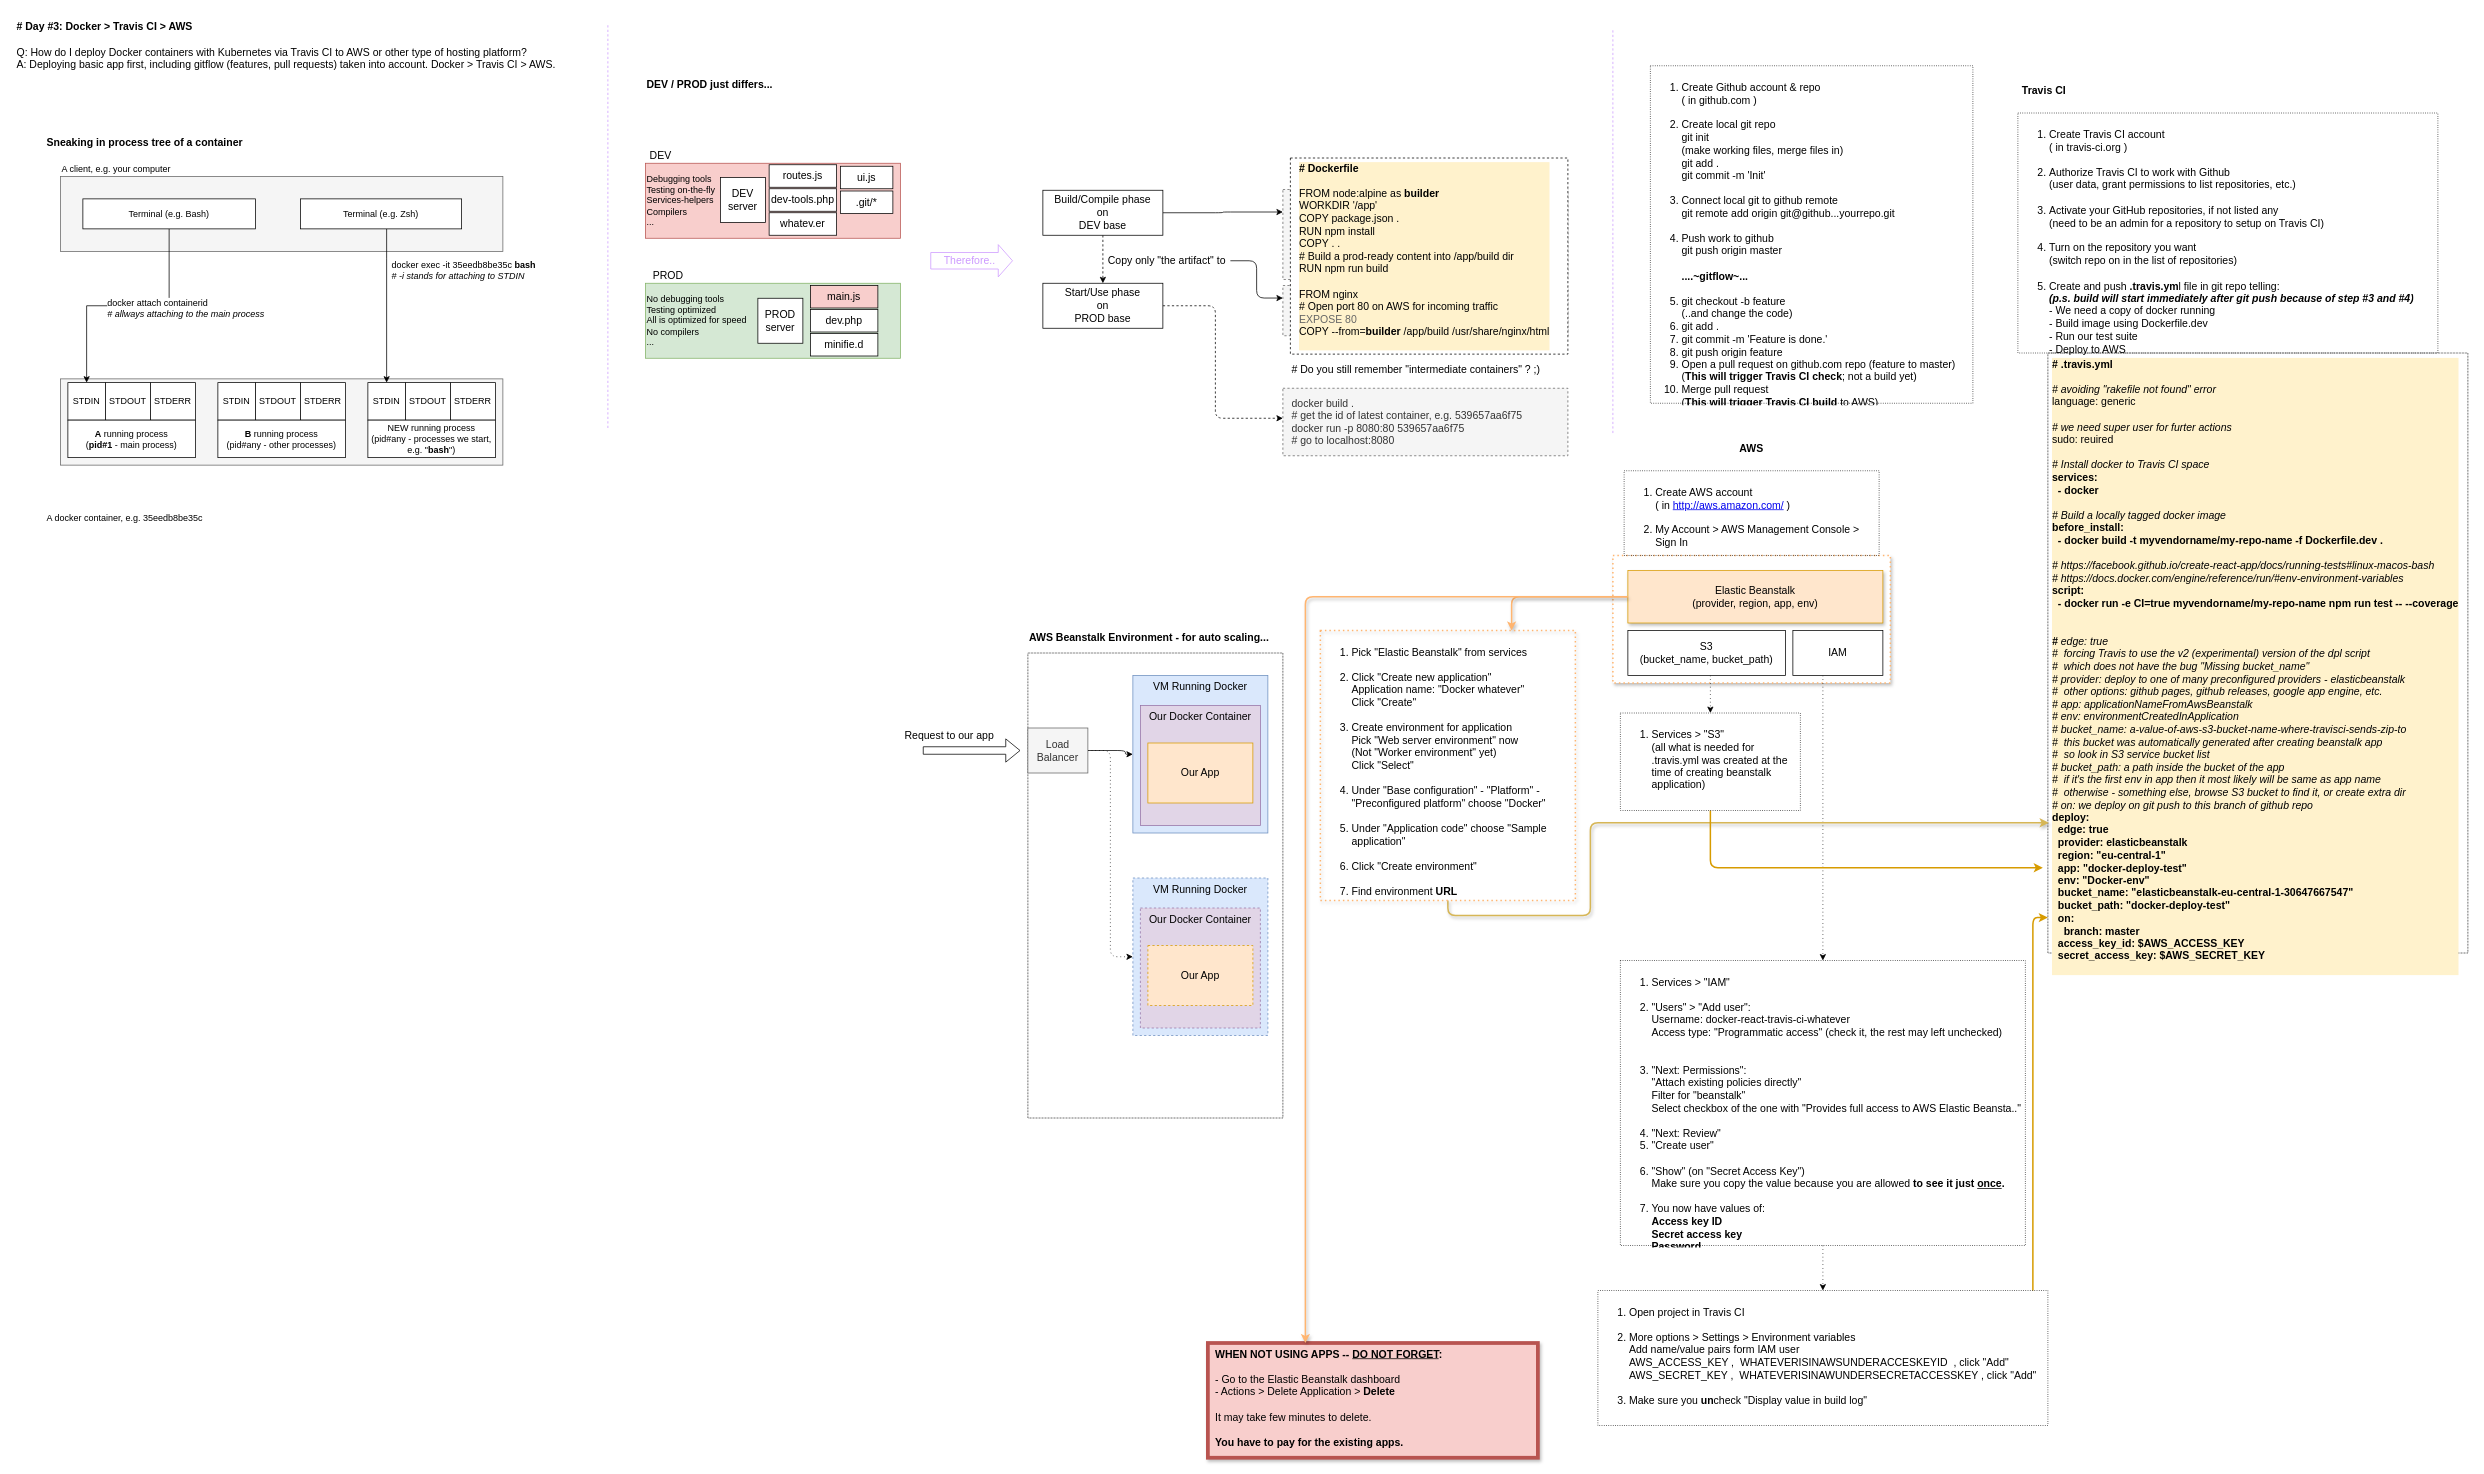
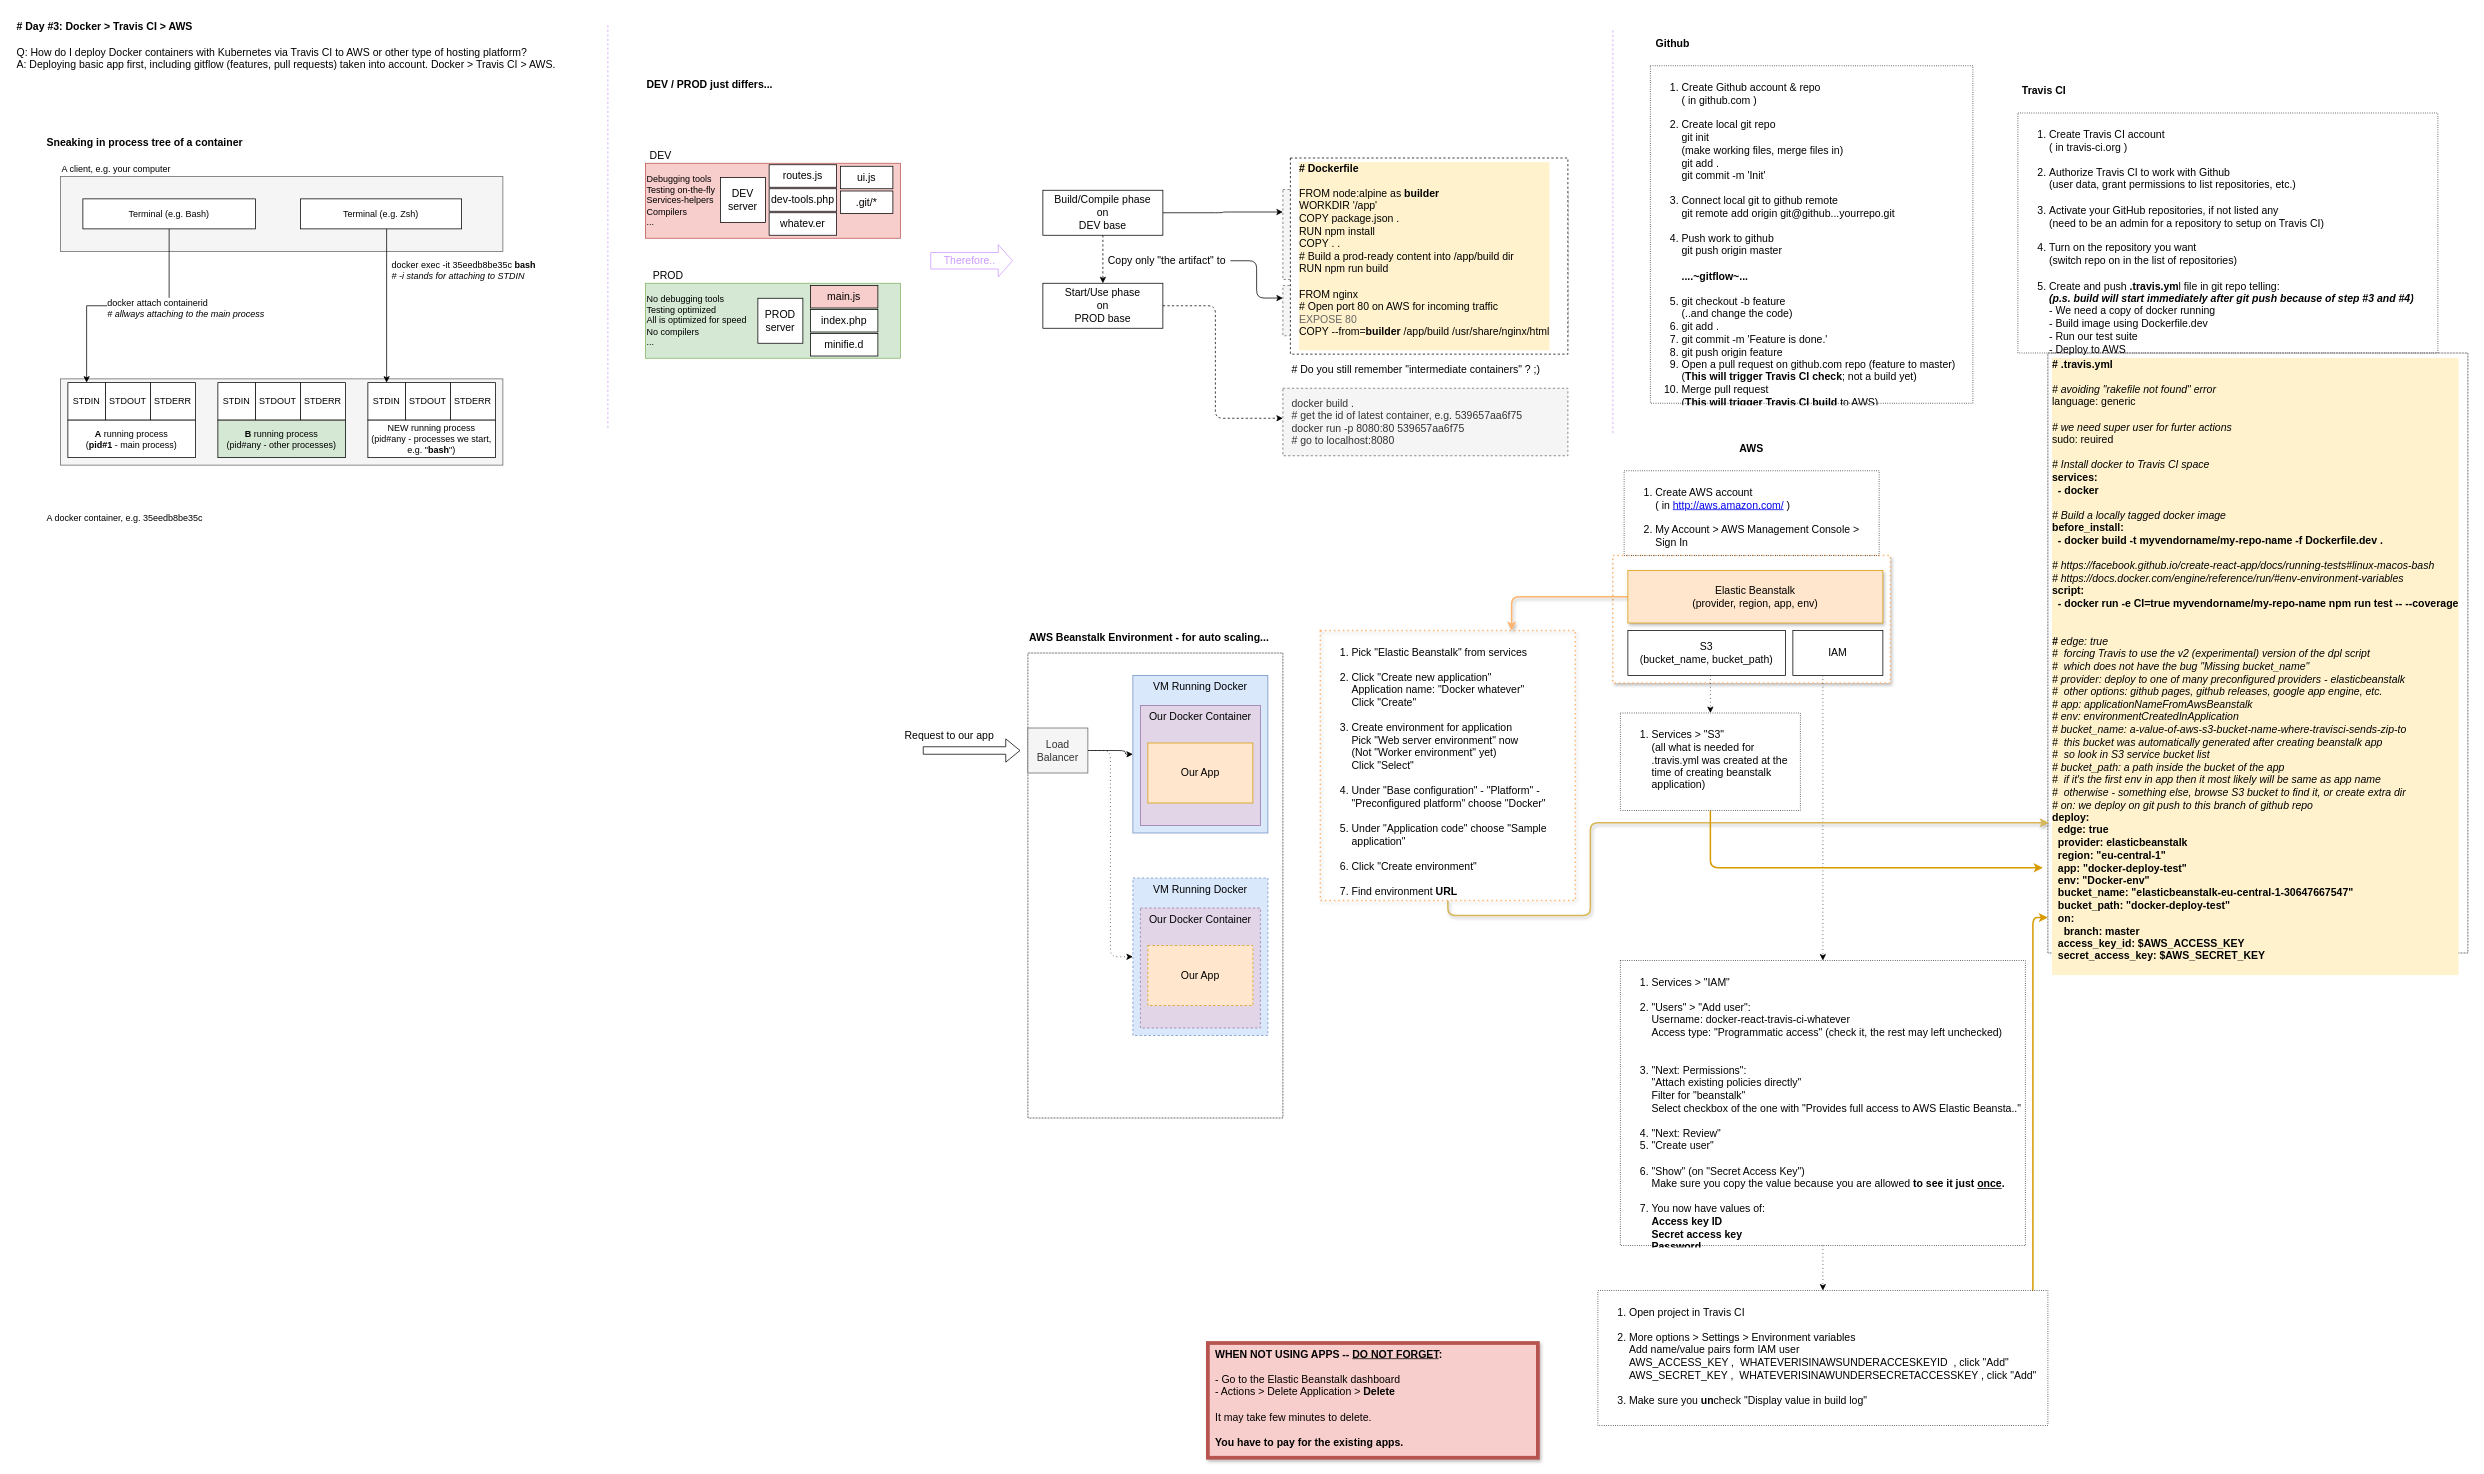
node "Github": added
node "dev.php": label "dev.php" -> "index.php"
node "B running process (pid#any - other processes)": fillcolor #ffffff -> #d5e8d4
edge "Elastic Beanstalk (provider, region, app, env)" -> "WHEN NOT USING APPS -- DO NOT FORGET: - Go to the Elastic Beanstalk dashboard - Actions > Delete Application > Delete It may take few minutes to delete. You have to pay for the existing apps.": removed
